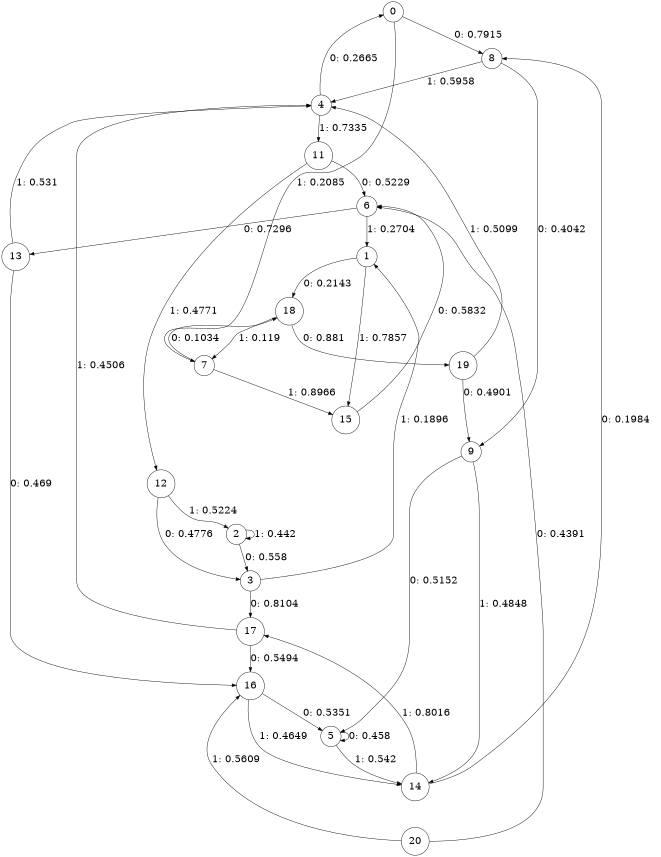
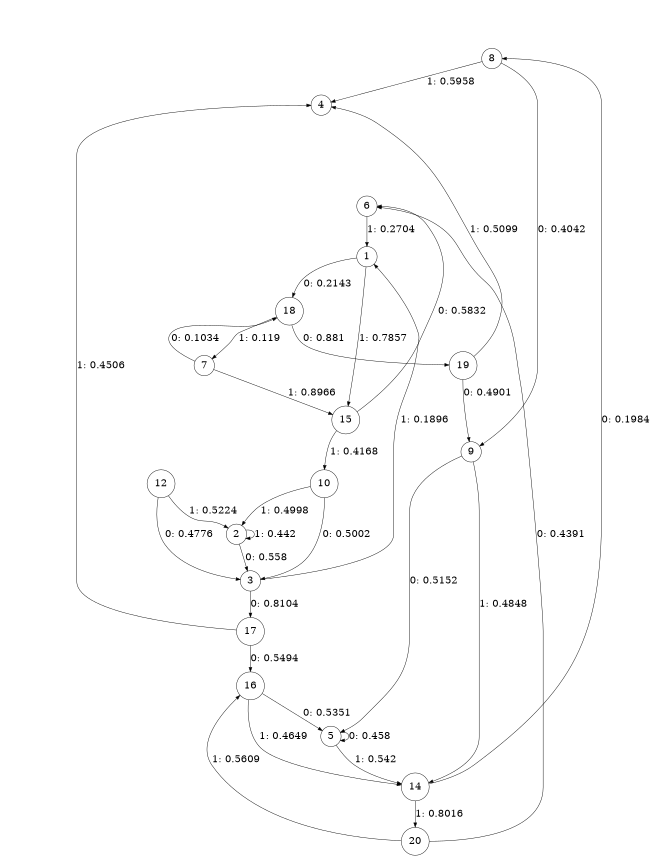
node "0": removed
node "11": removed
node "13": removed
node "10": added
edge "14" -> "17": now "14" -> "20"
